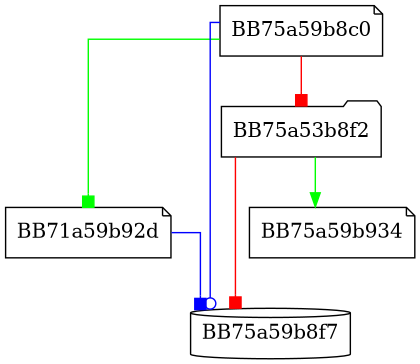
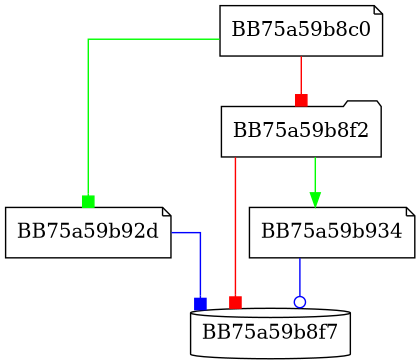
node "BB75a53b8f2": label "BB75a53b8f2" -> "BB75a59b8f2"
edge "BB75a59b8c0" -> "BB75a59b8f7": now "BB75a59b934" -> "BB75a59b8f7"
node "BB71a59b92d": label "BB71a59b92d" -> "BB75a59b92d"
